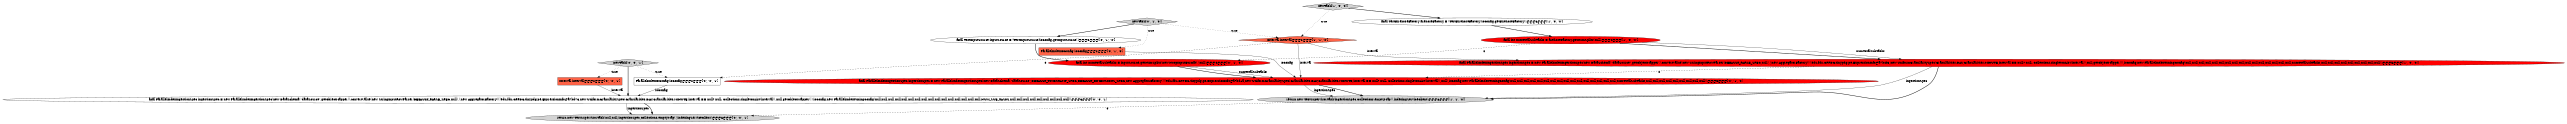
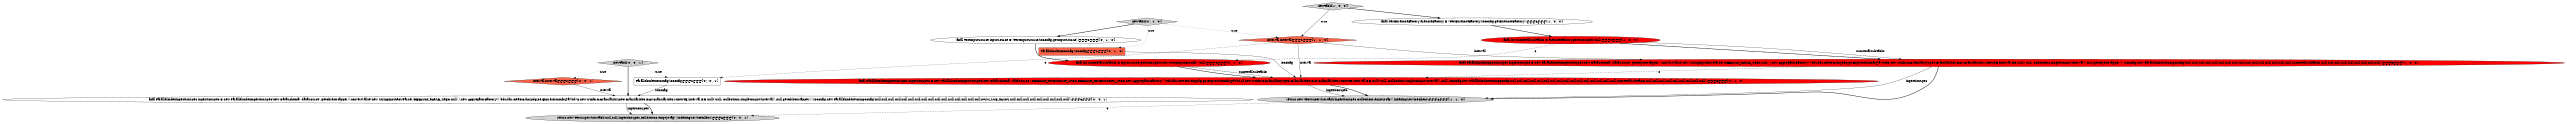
edge "newTask['1', '0', '0']" -> "Interval interval@@@2@@@['1', '1', '0']": style dotted -> solid
node "Interval interval@@@2@@@['0', '0', '1']": shape box -> diamond
